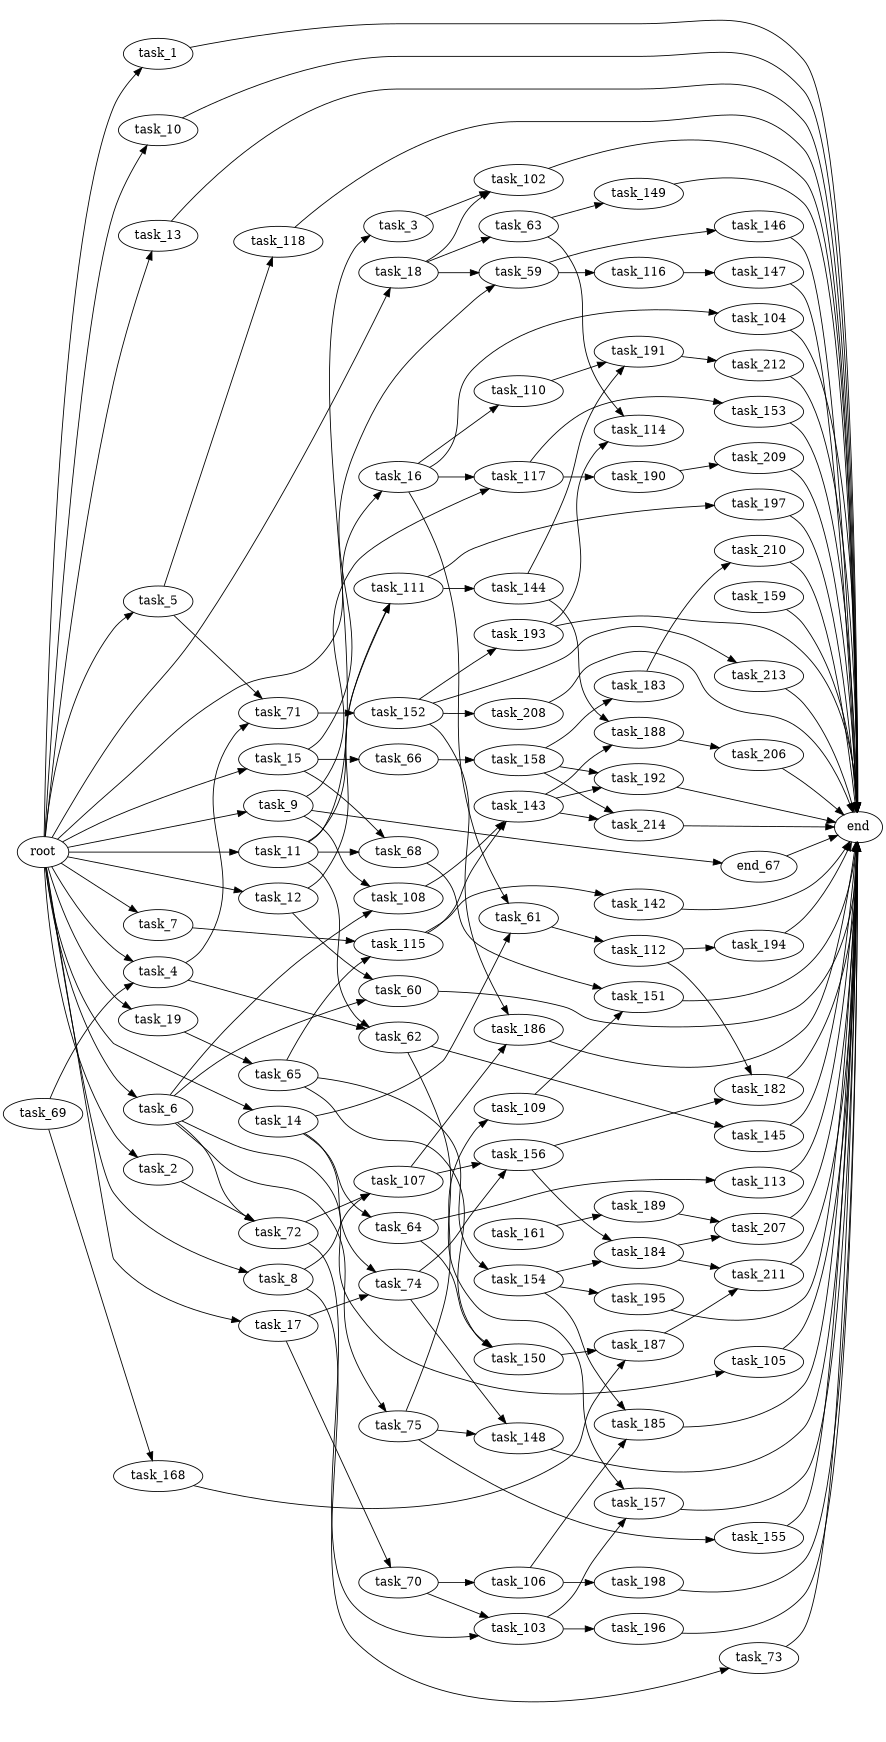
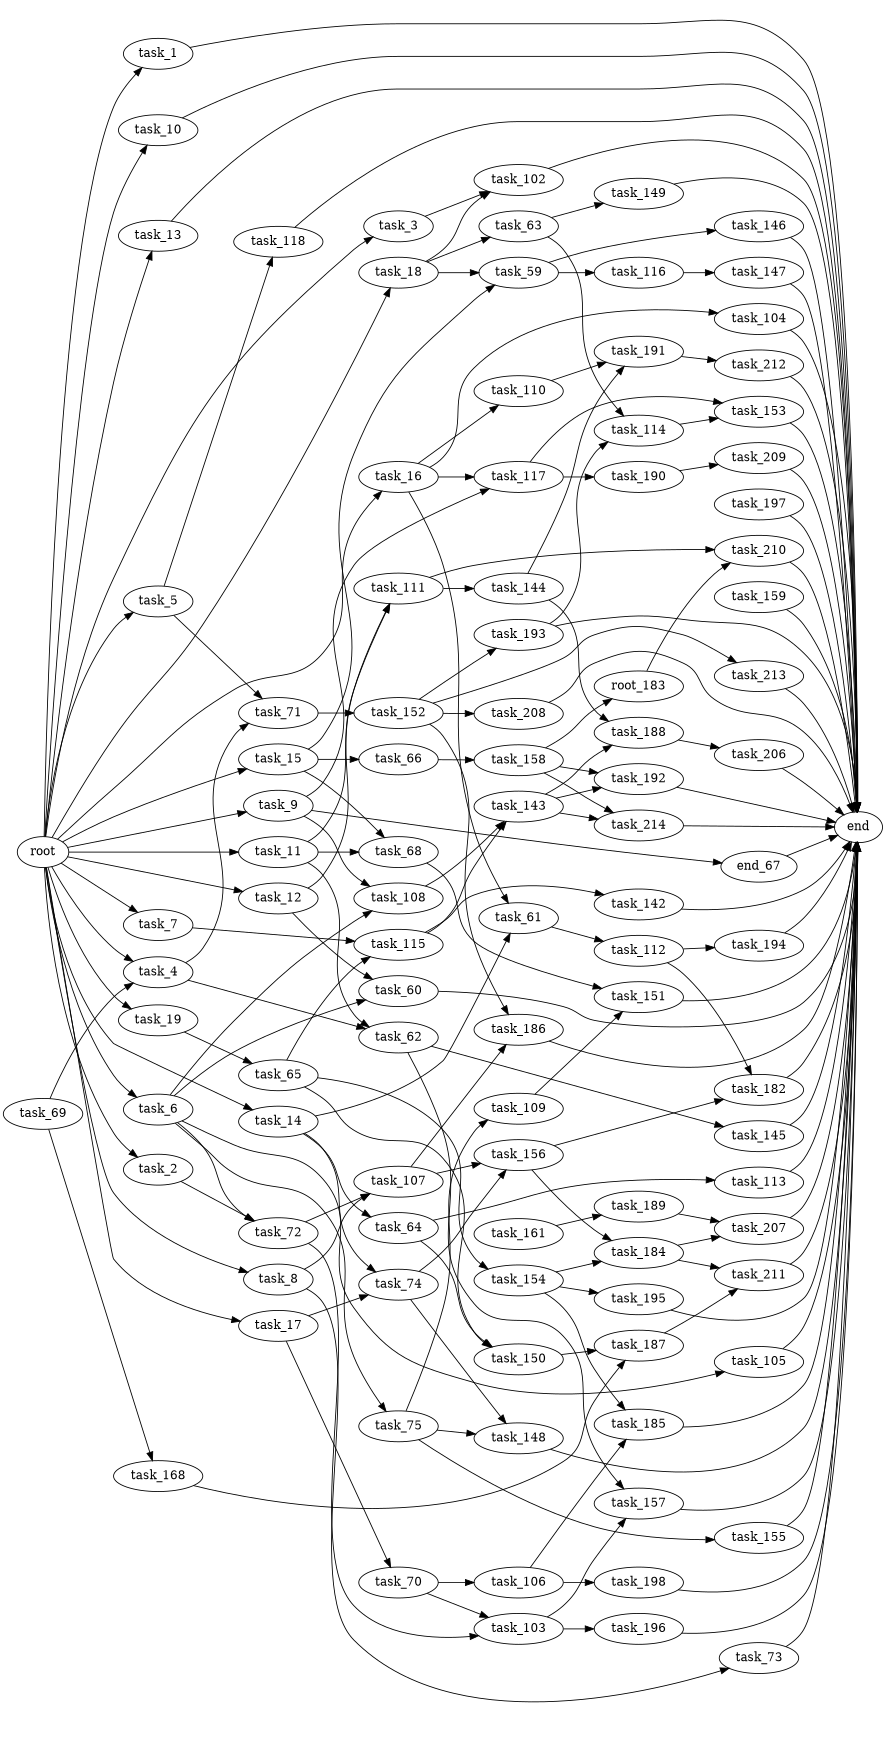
edge "task_114" -> "task_153": added
edge "task_11" -> "task_3": now "root" -> "task_3"
edge "task_111" -> "task_197": now "task_111" -> "task_210"
node "task_183": label "task_183" -> "root_183"
